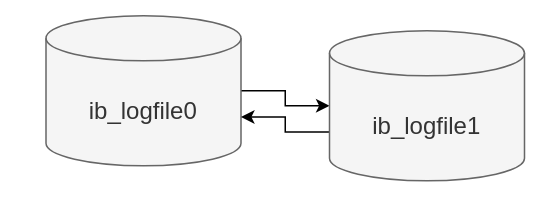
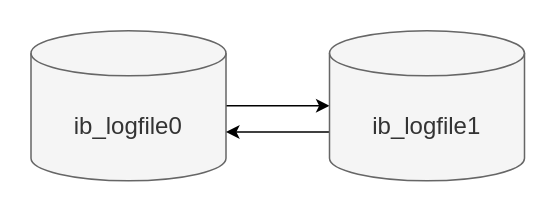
node "ib_logfile0": moved (143, 91) -> (128, 106)
